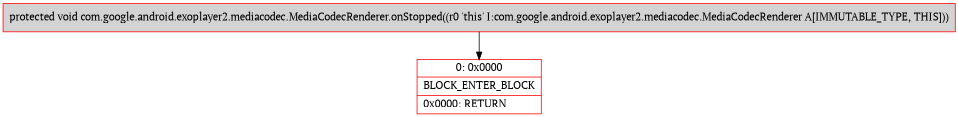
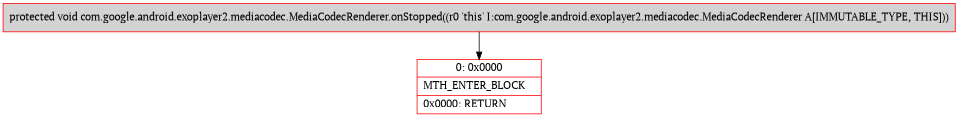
node "0: 0x0000": text "BLOCK_ENTER_BLOCK" -> "MTH_ENTER_BLOCK"
